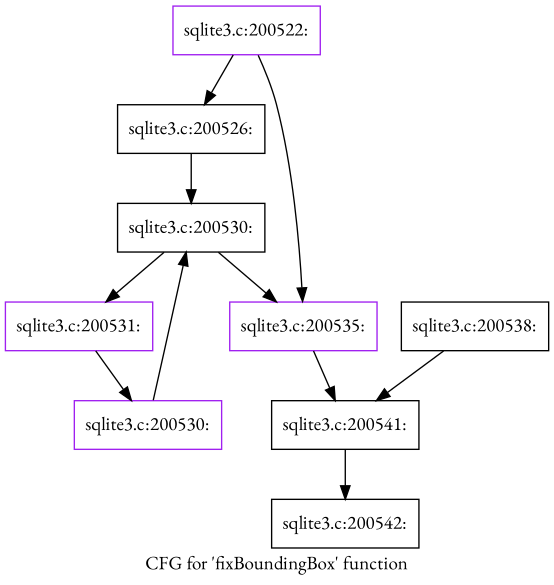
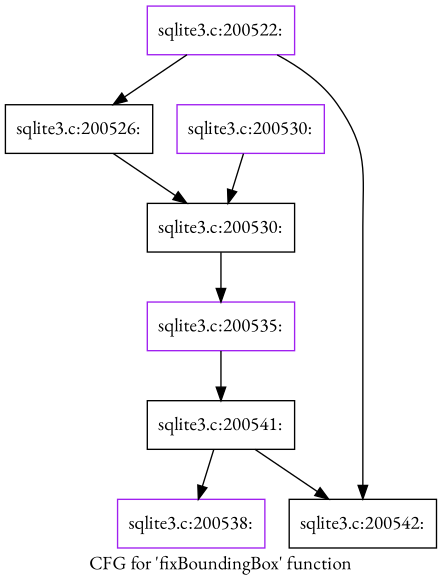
edge "sqlite3.c:200522:" -> "sqlite3.c:200535:": now "sqlite3.c:200522:" -> "sqlite3.c:200542:"
node "sqlite3.c:200531:": removed
node "sqlite3.c:200538:": color black -> purple
edge "sqlite3.c:200538:" -> "sqlite3.c:200541:": reversed
